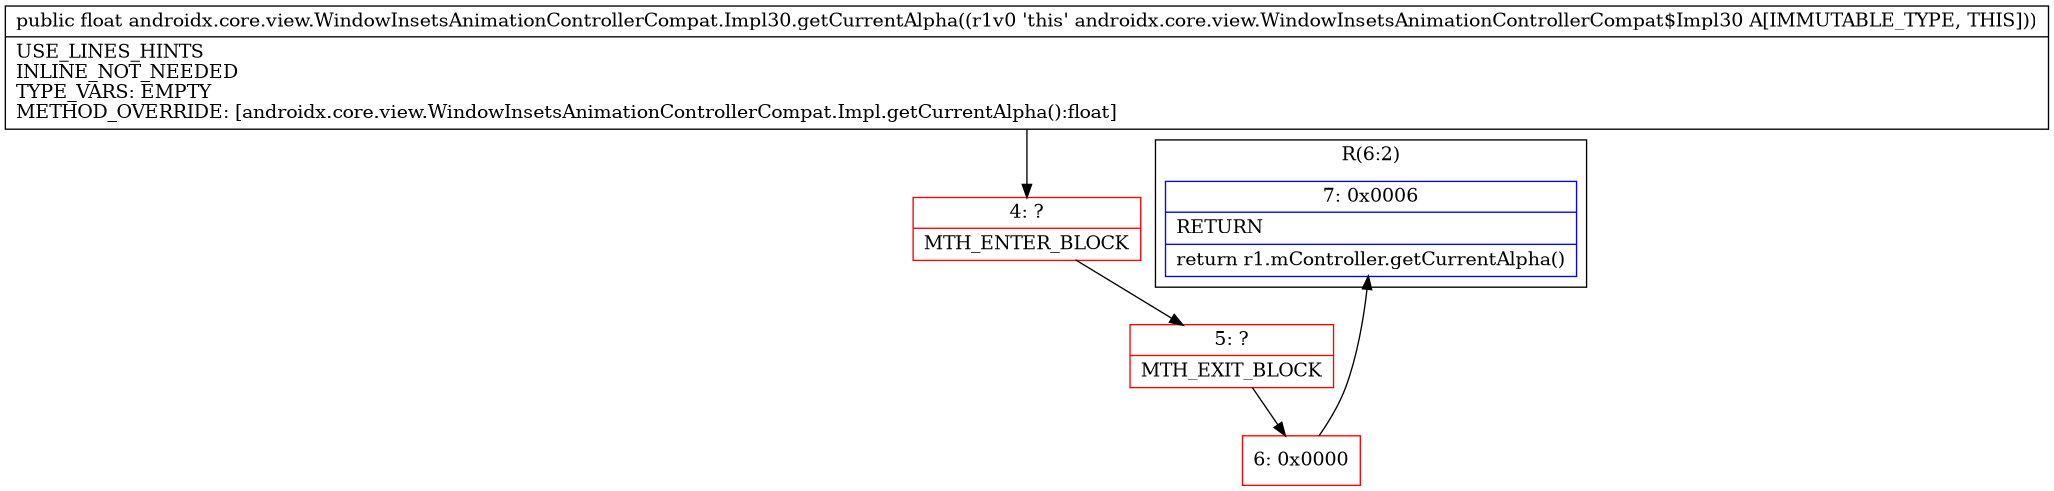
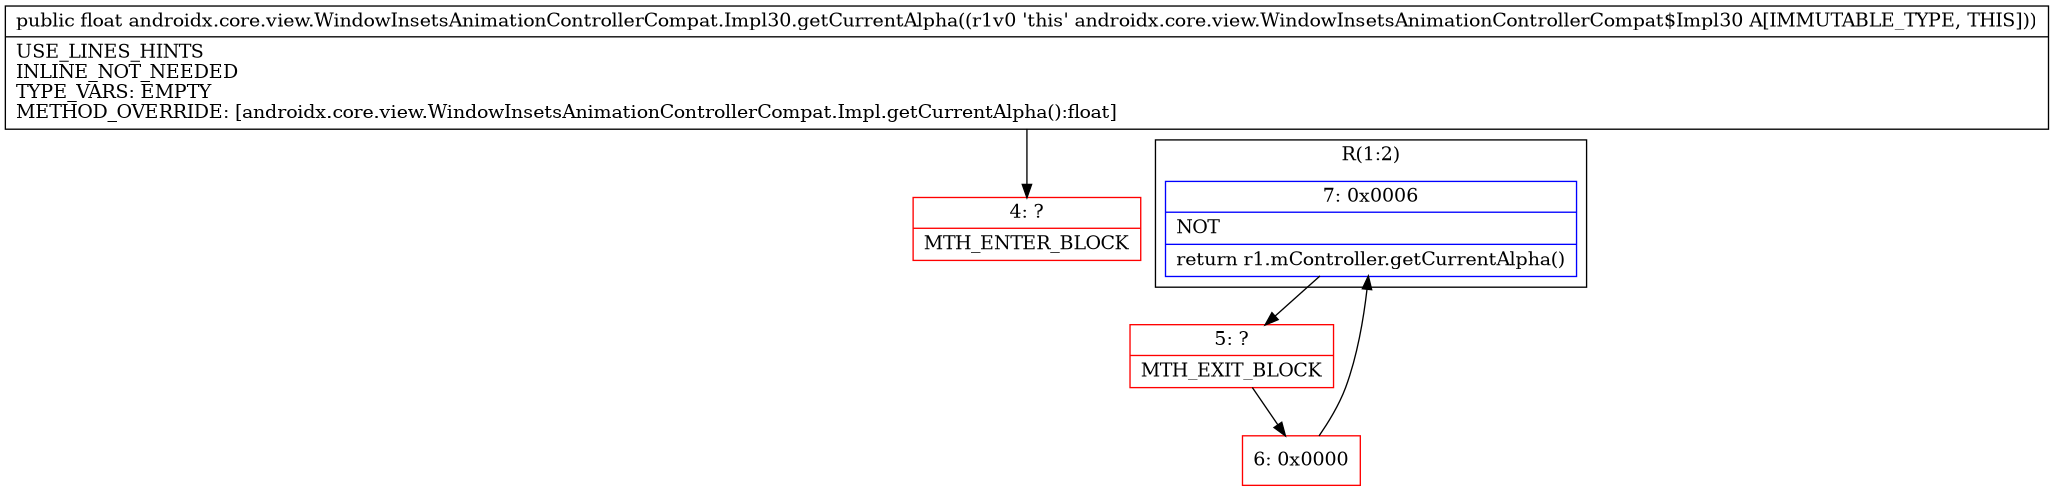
cluster "R(6:2)": label "R(6:2)" -> "R(1:2)"
node "7: 0x0006": text "RETURN" -> "NOT"
edge "4: ?" -> "5: ?": now "7: 0x0006" -> "5: ?"
